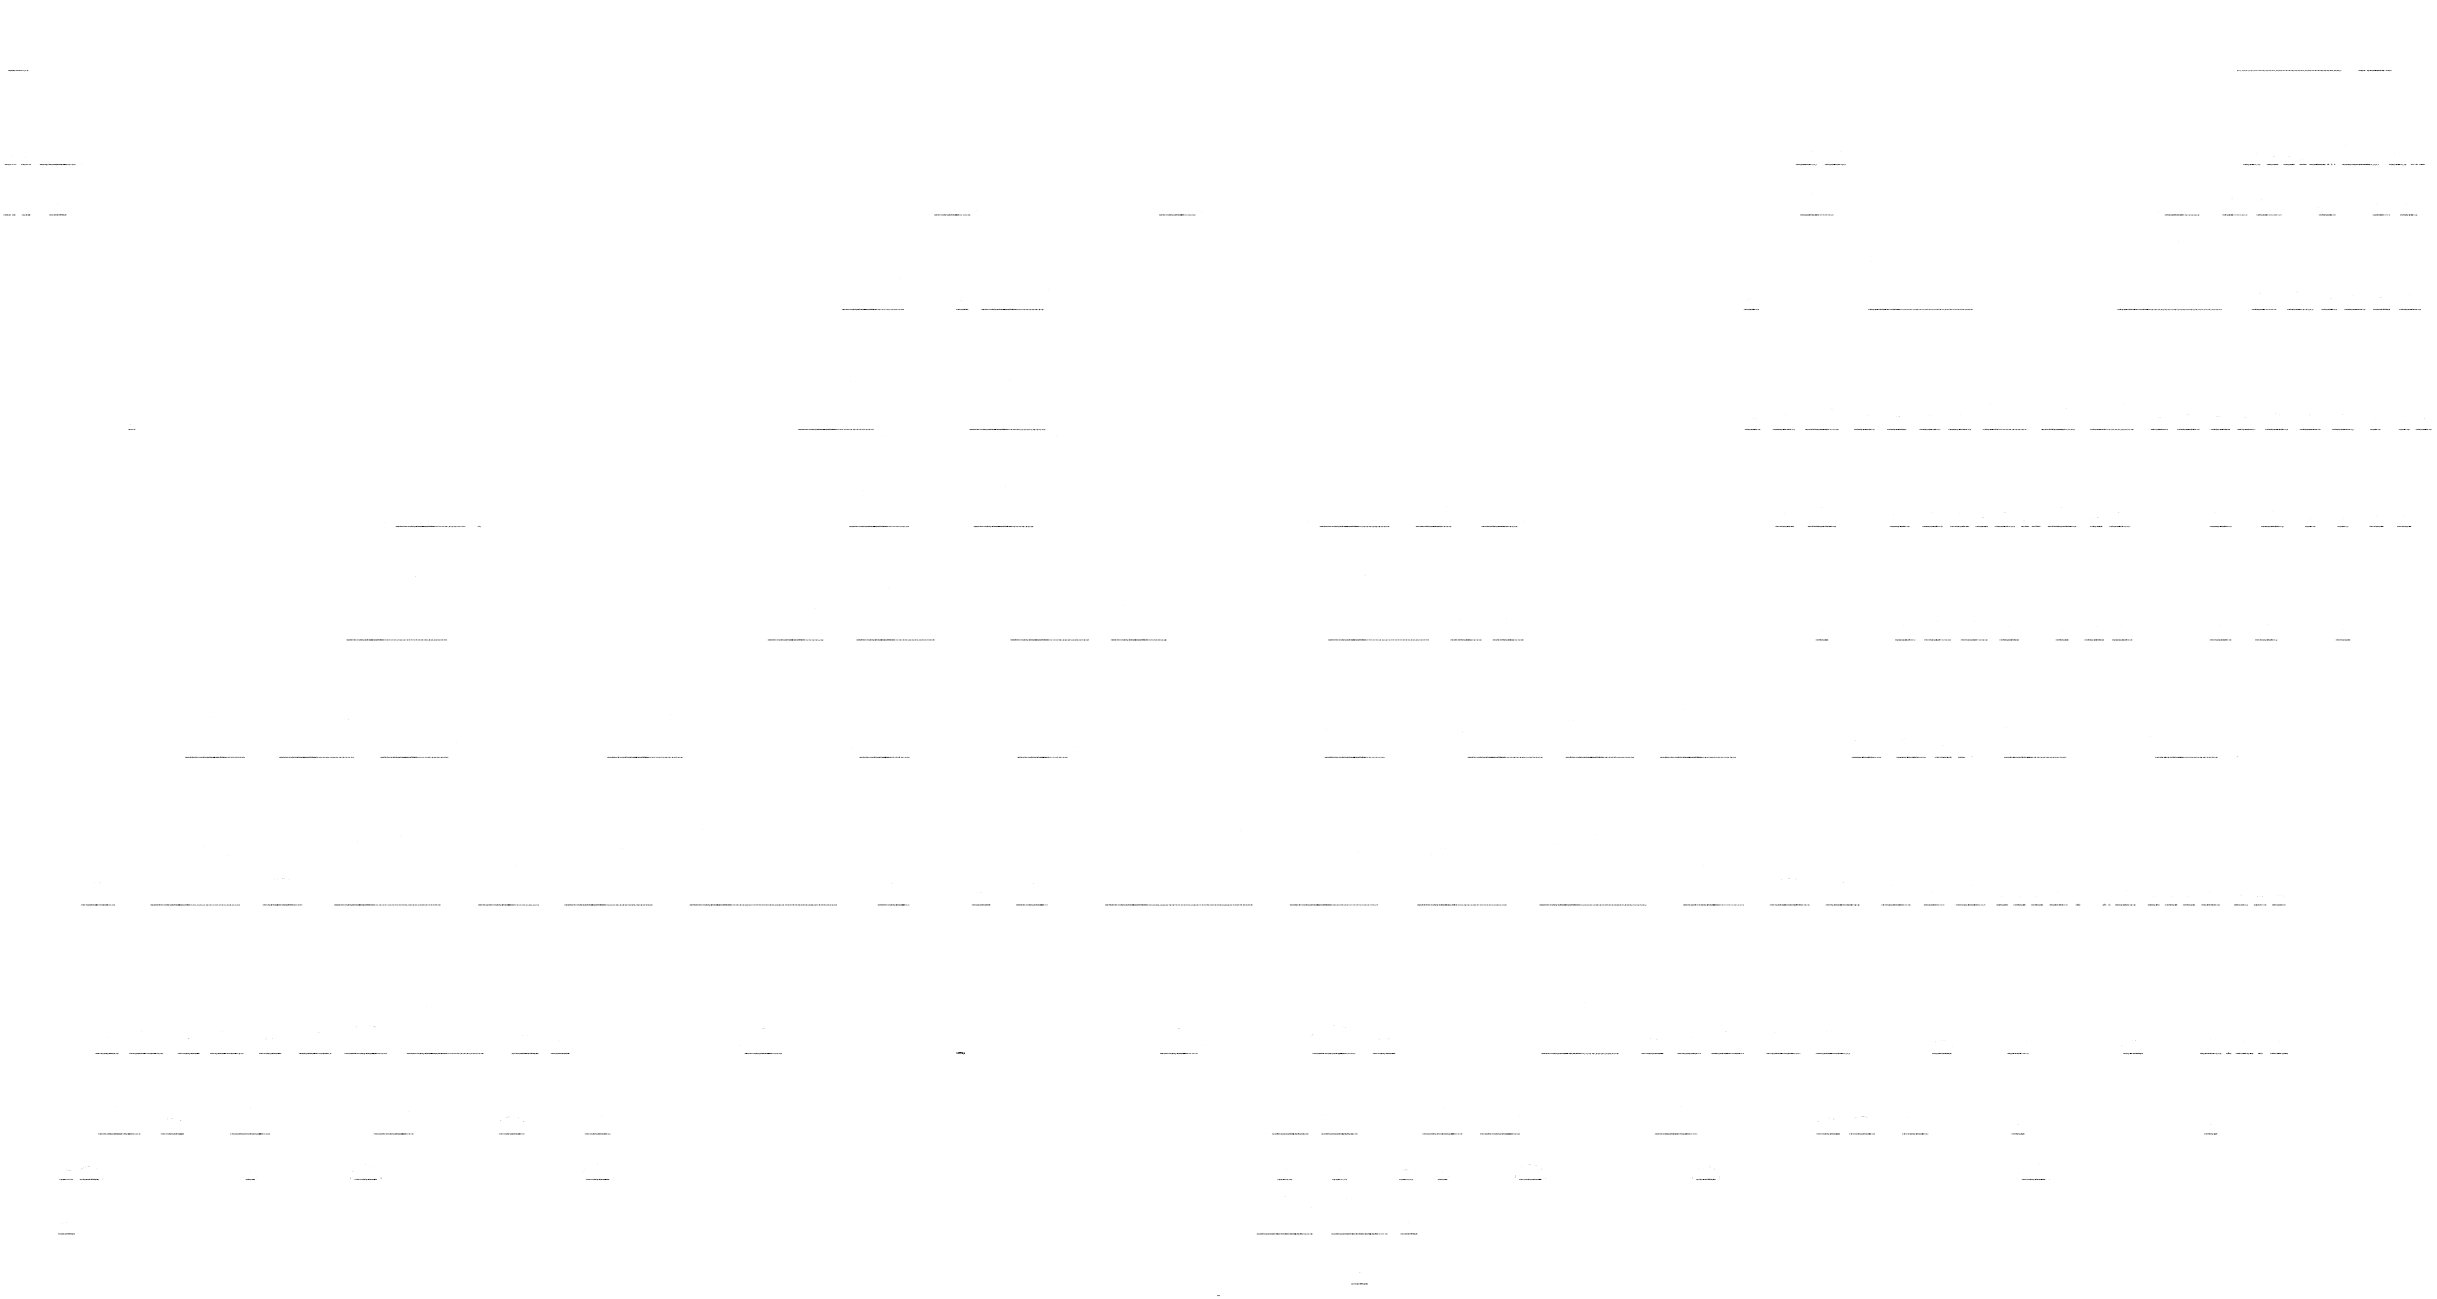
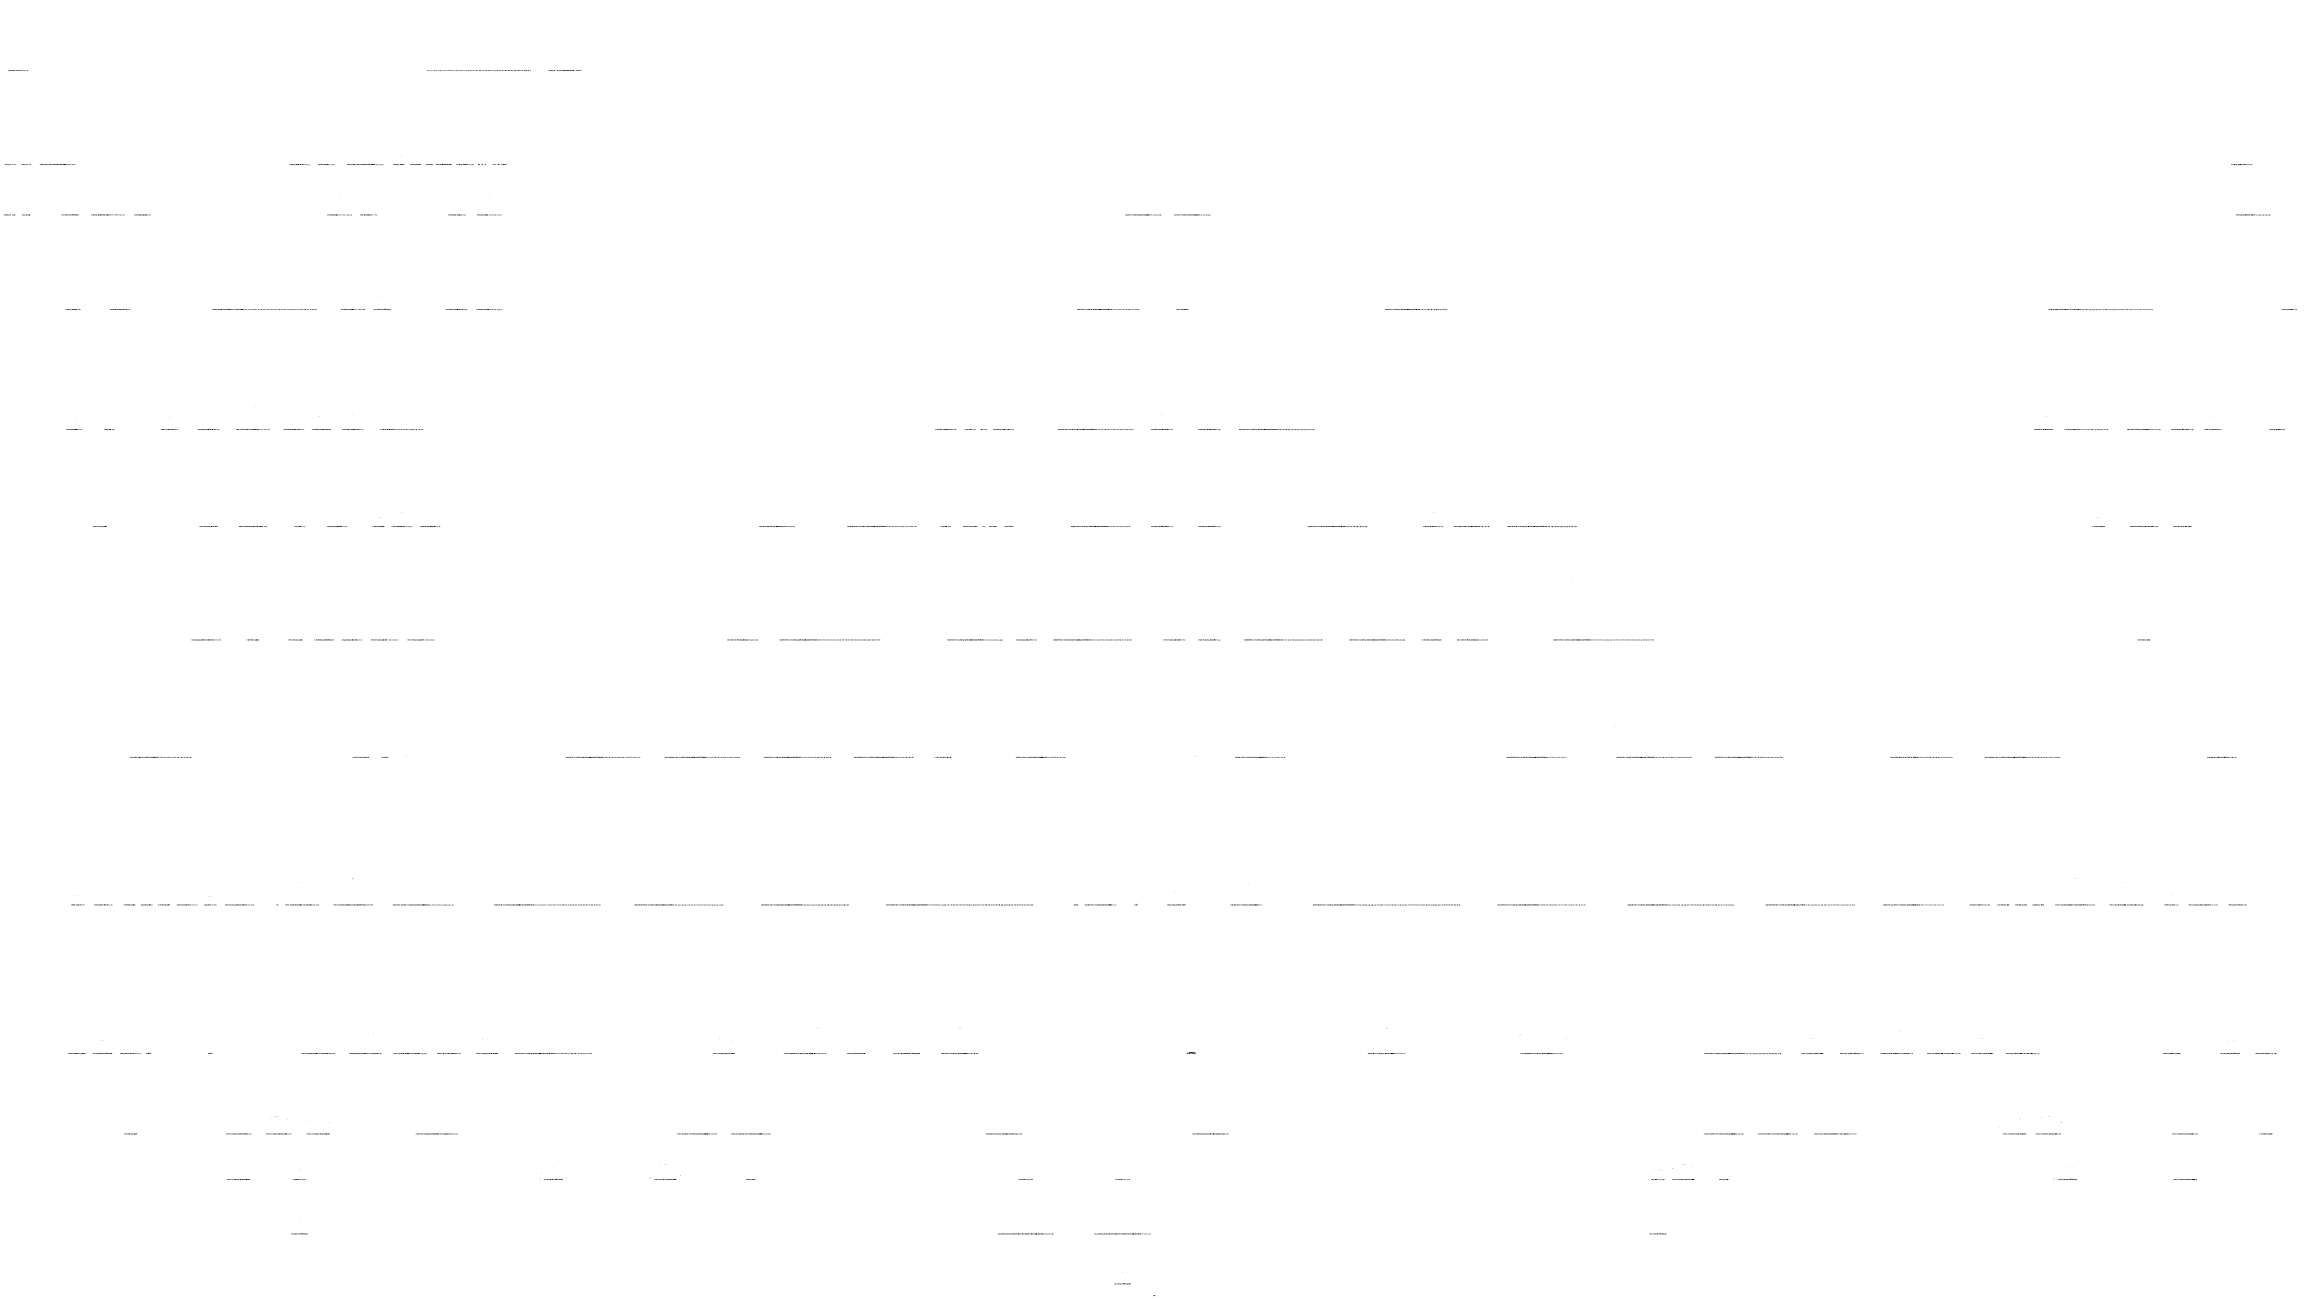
node "{_ZNK9__gnu_cxx13new_allocatorISt4pairIxiEE8max_sizeEv}": added
